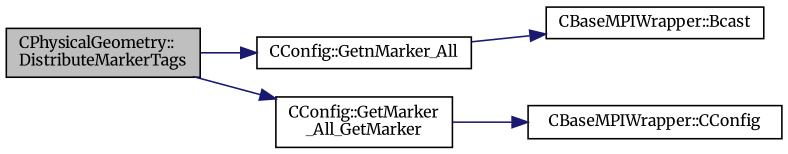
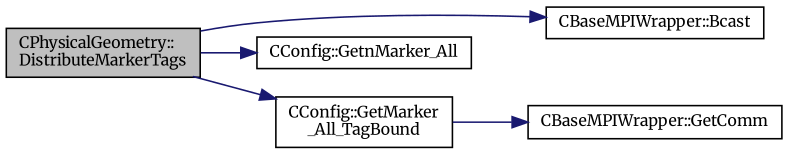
edge "CConfig::GetnMarker_All" -> "CBaseMPIWrapper::Bcast": now "CPhysicalGeometry:: DistributeMarkerTags" -> "CBaseMPIWrapper::Bcast"
node "CConfig::GetMarker _All_GetMarker": label "CConfig::GetMarker _All_GetMarker" -> "CConfig::GetMarker _All_TagBound"
node "CBaseMPIWrapper::CConfig": label "CBaseMPIWrapper::CConfig" -> "CBaseMPIWrapper::GetComm"
